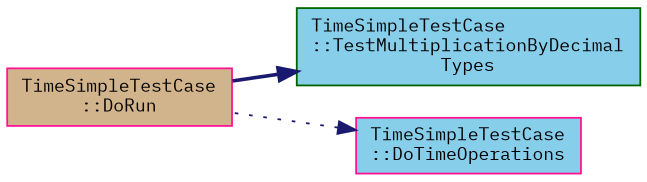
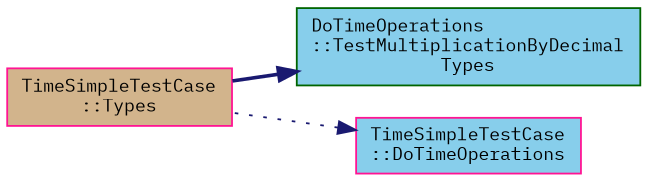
node "TimeSimpleTestCase ::TestMultiplicationByDecimal Types": label "TimeSimpleTestCase ::TestMultiplicationByDecimal Types" -> "DoTimeOperations ::TestMultiplicationByDecimal Types"
node "TimeSimpleTestCase ::DoRun": label "TimeSimpleTestCase ::DoRun" -> "TimeSimpleTestCase ::Types"
